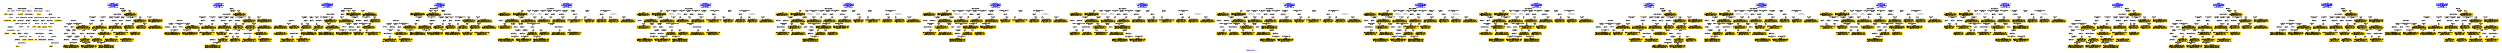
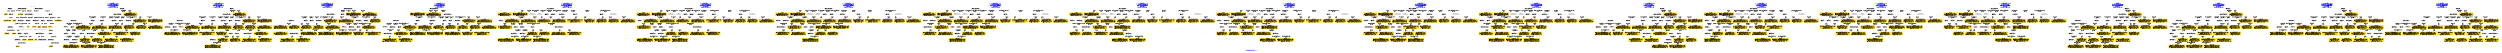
node "provenance": removed
